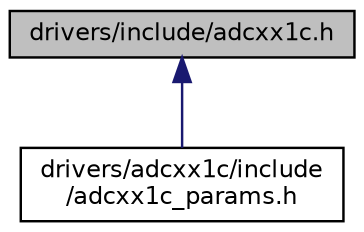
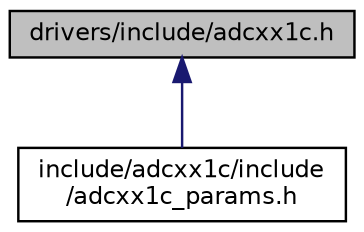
node "drivers/adcxx1c/include /adcxx1c_params.h": label "drivers/adcxx1c/include /adcxx1c_params.h" -> "include/adcxx1c/include /adcxx1c_params.h"
